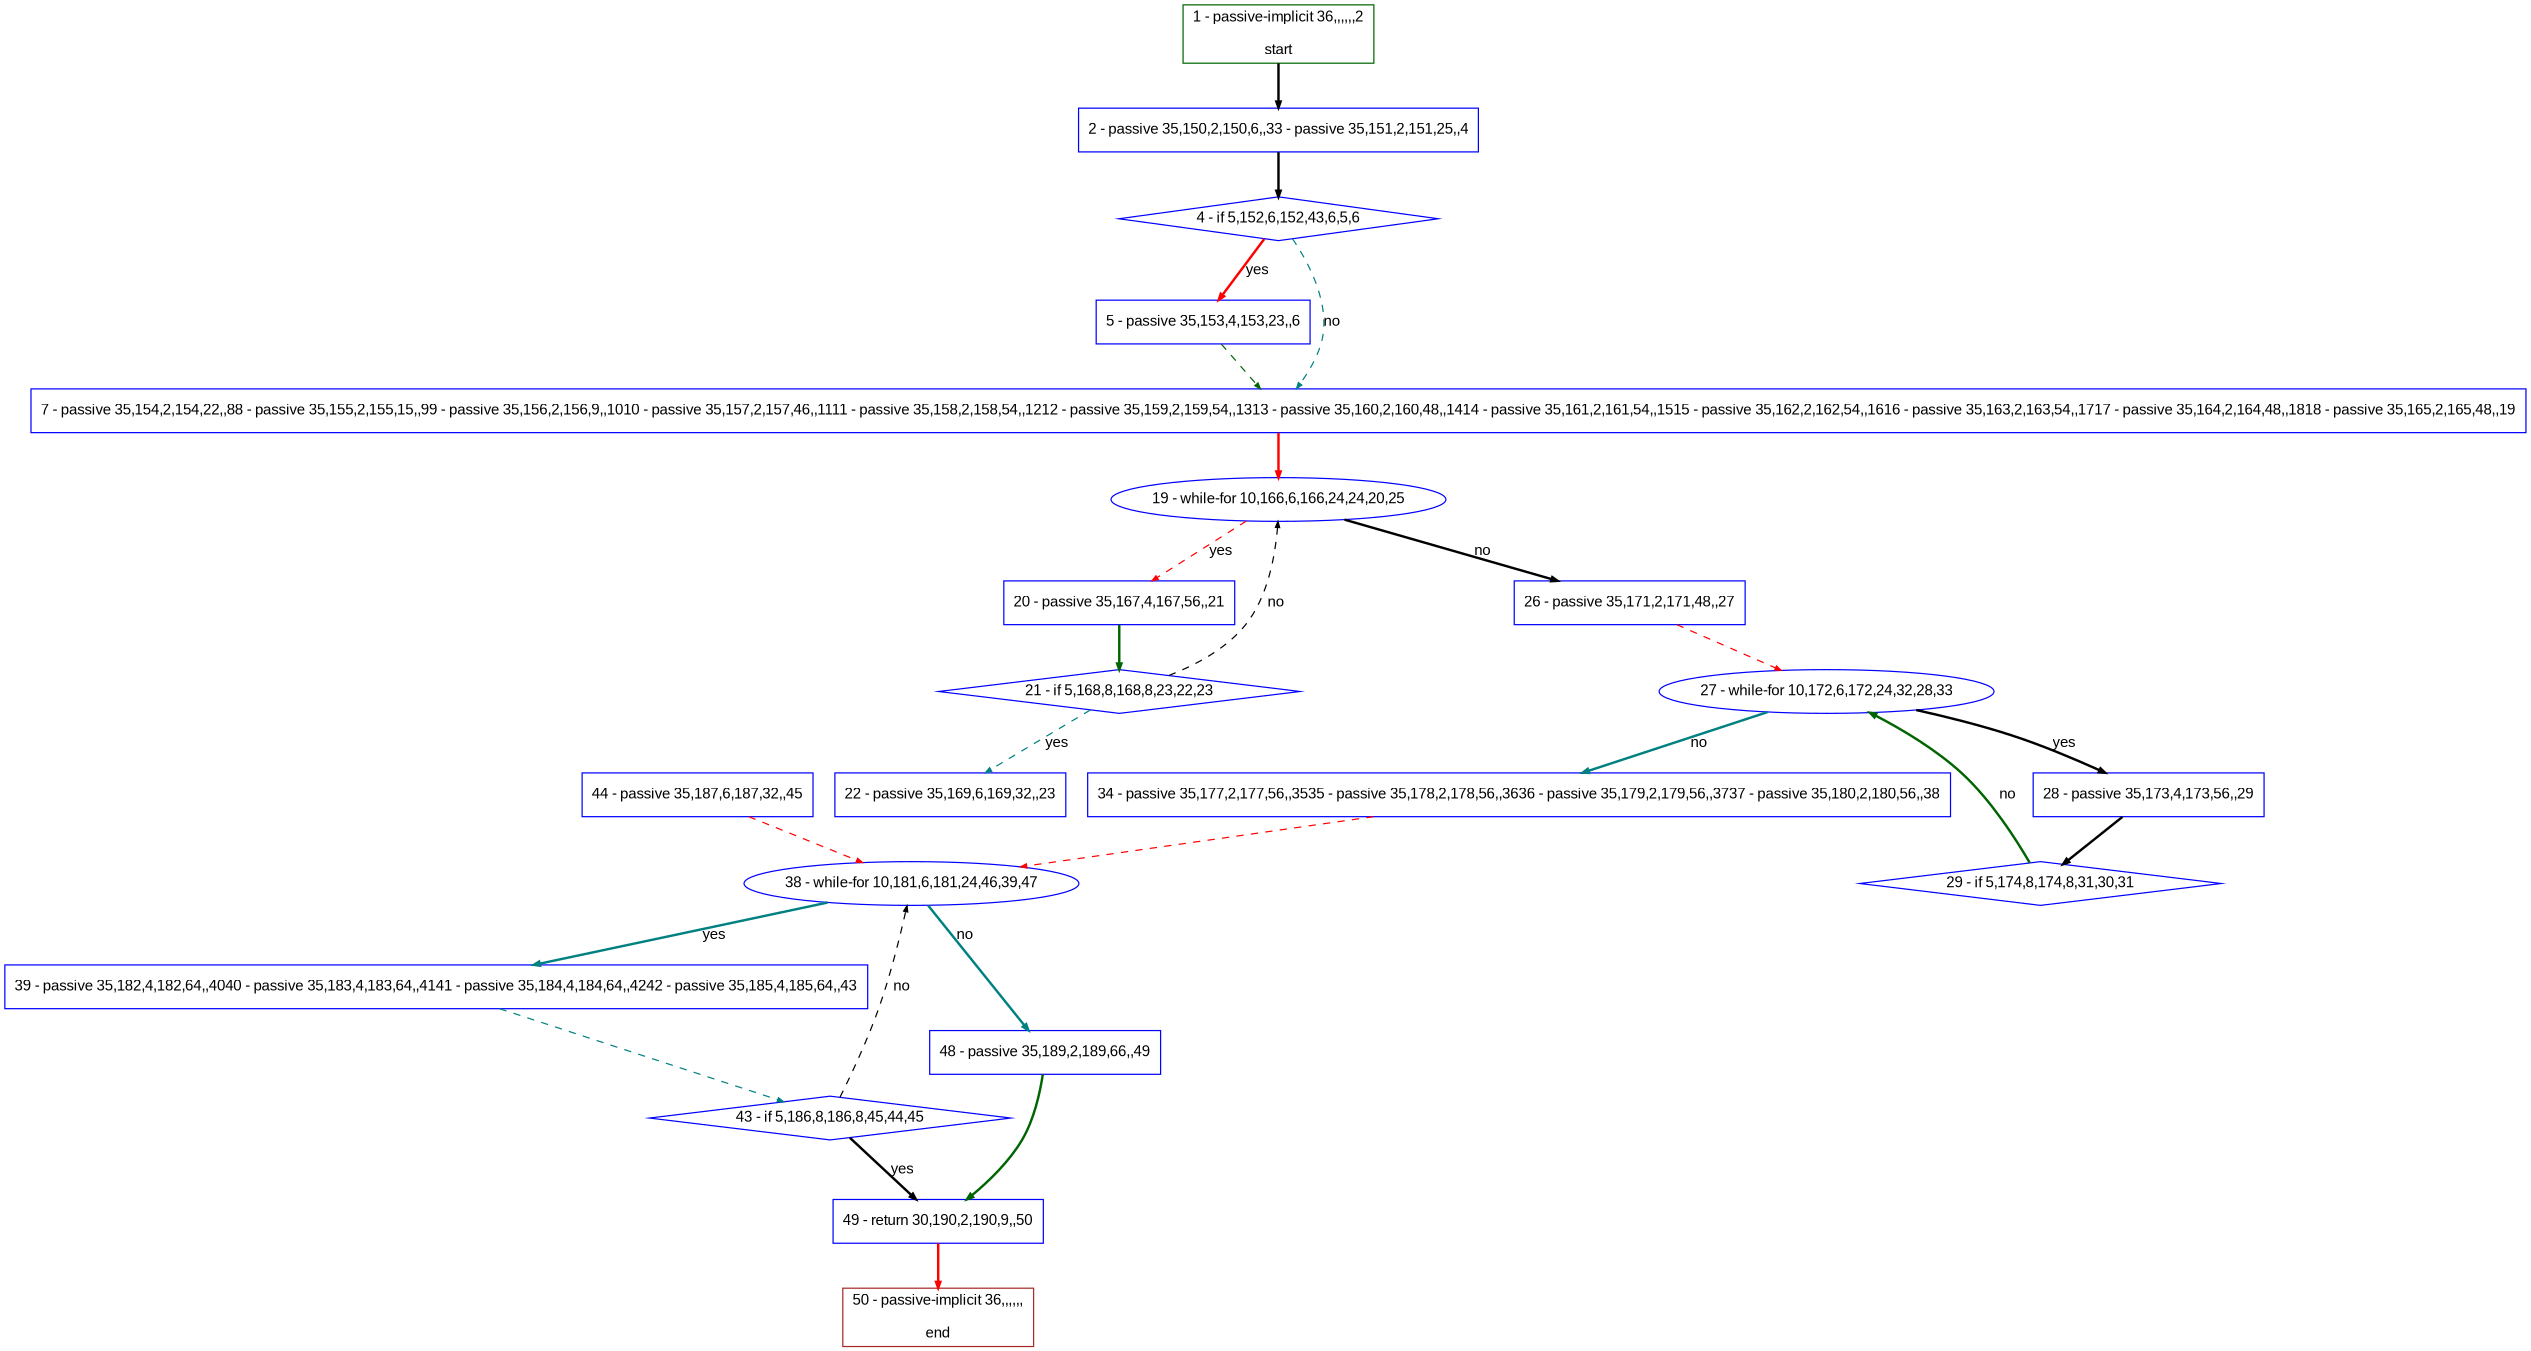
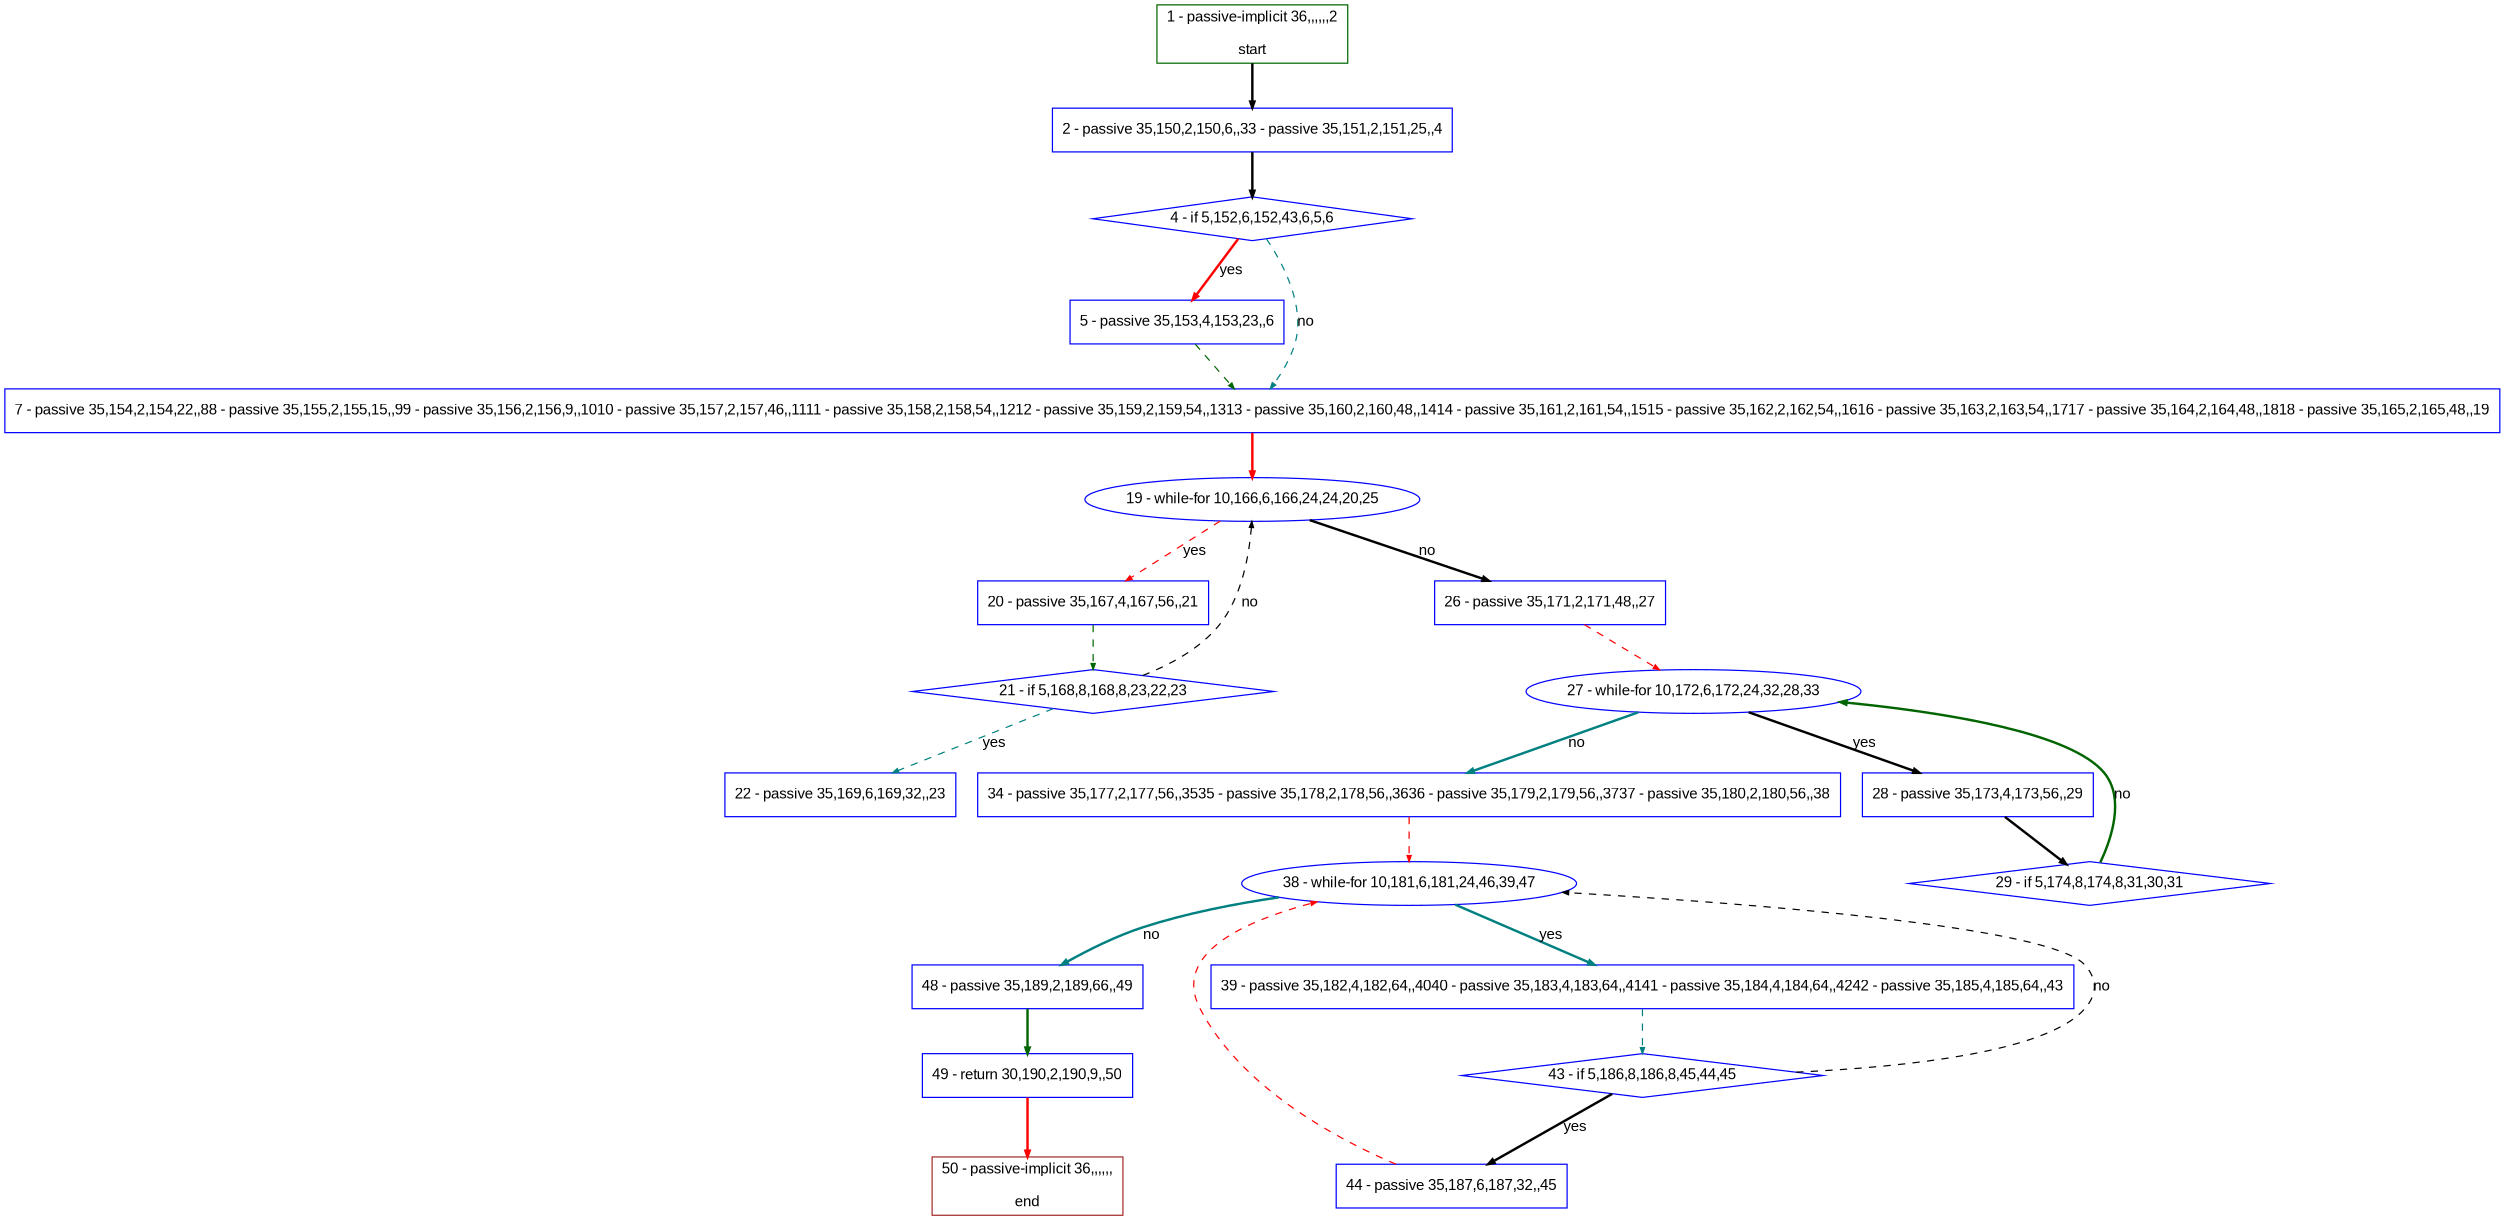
edge "20 - passive 35,167,4,167,56,,21" -> "21 - if 5,168,8,168,8,23,22,23": style bold -> dashed
edge "43 - if 5,186,8,186,8,45,44,45" -> "49 - return 30,190,2,190,9,,50": now "43 - if 5,186,8,186,8,45,44,45" -> "44 - passive 35,187,6,187,32,,45"
